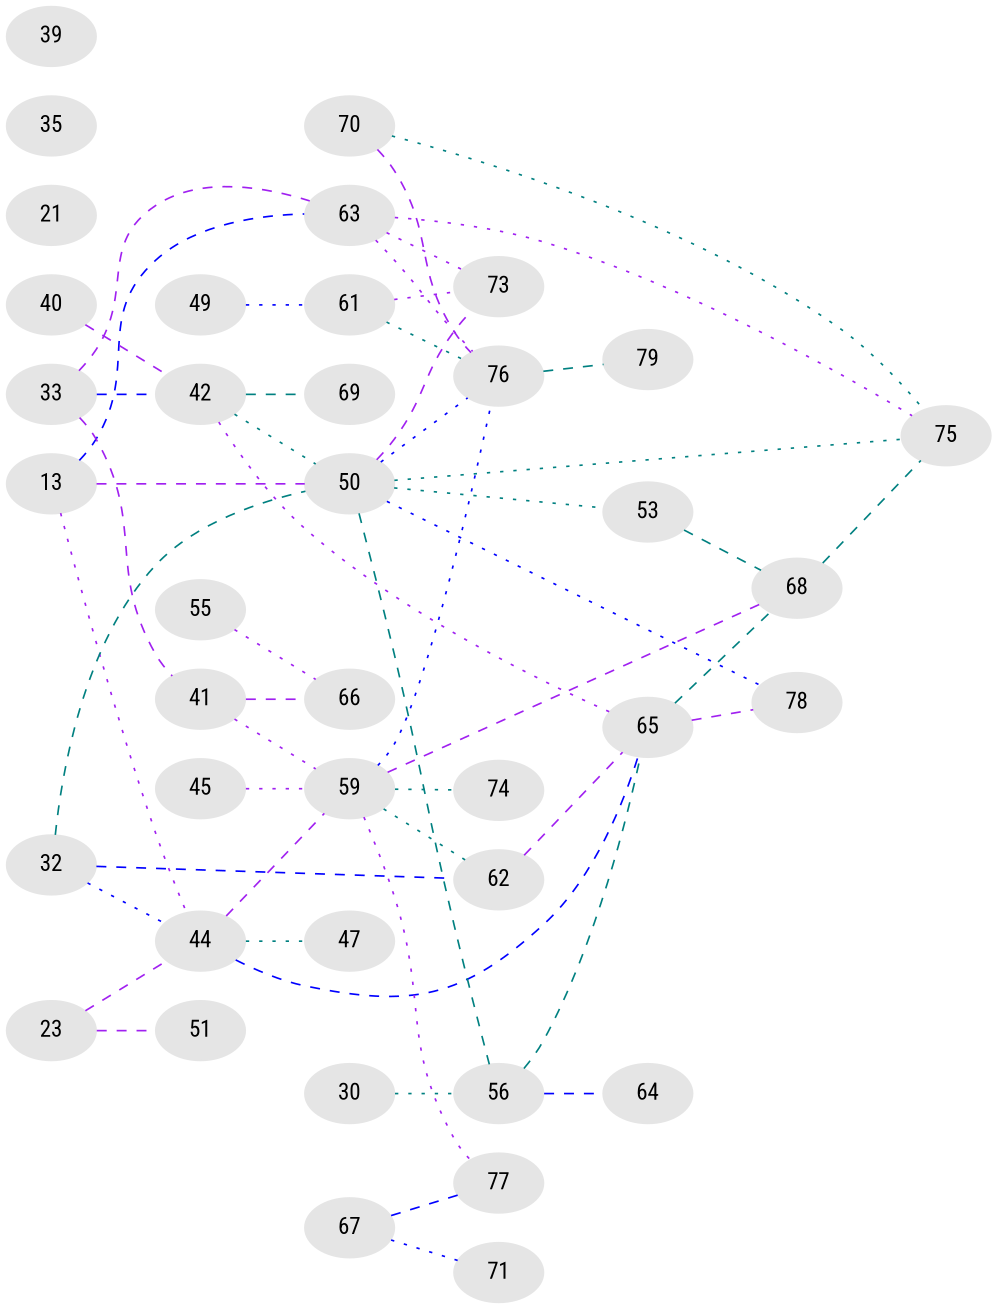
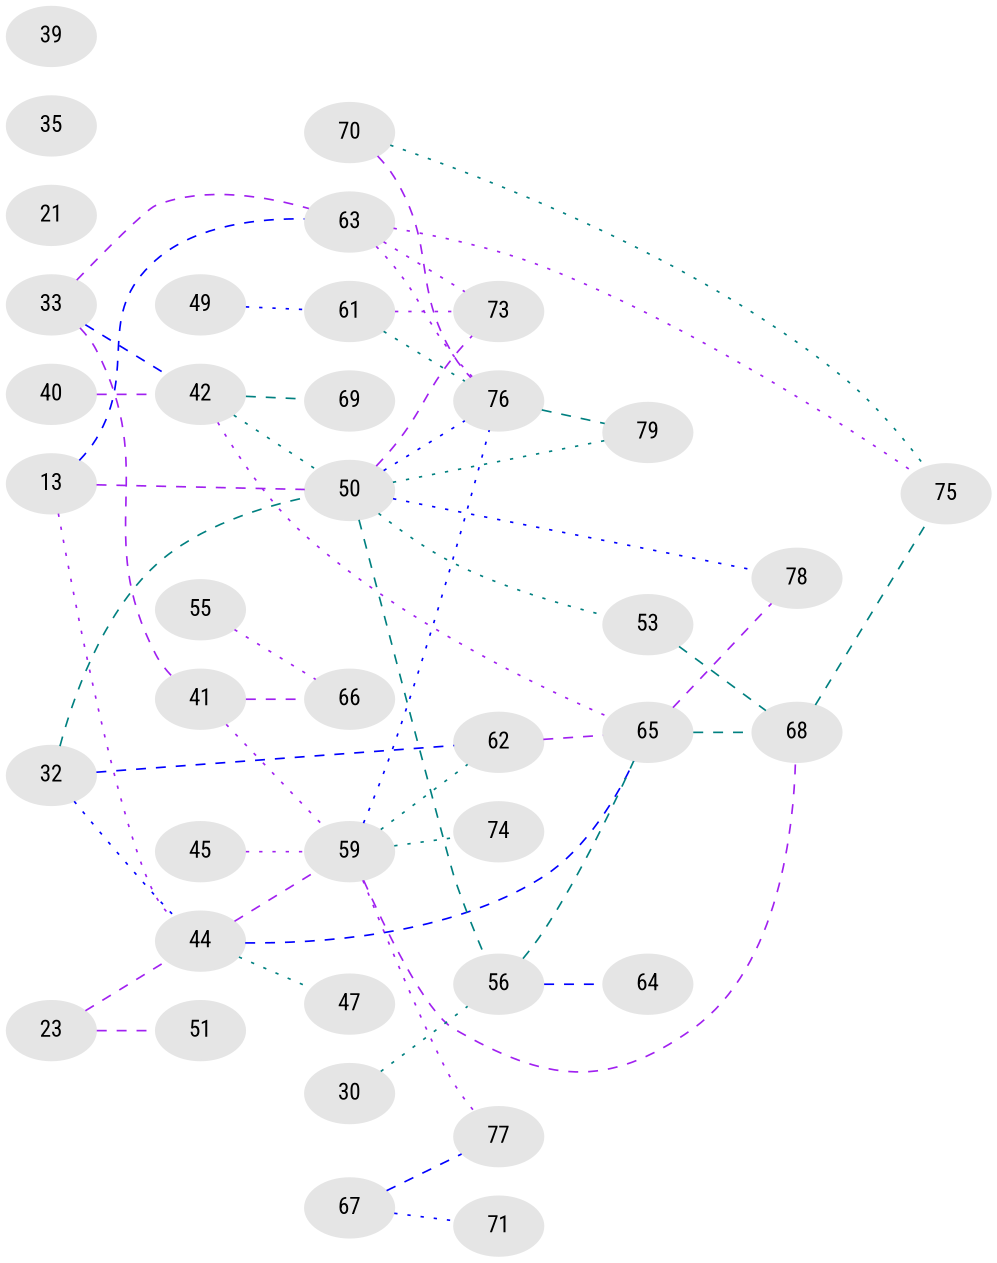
edge "75" -- "50": now "79" -- "50"
